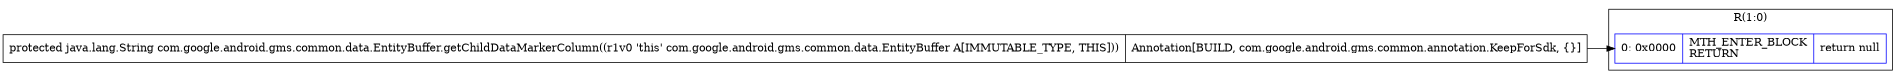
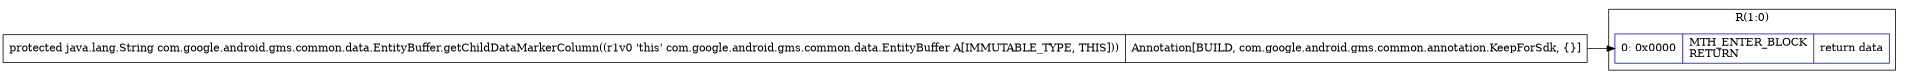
node "0: 0x0000": text "return null" -> "return data"
